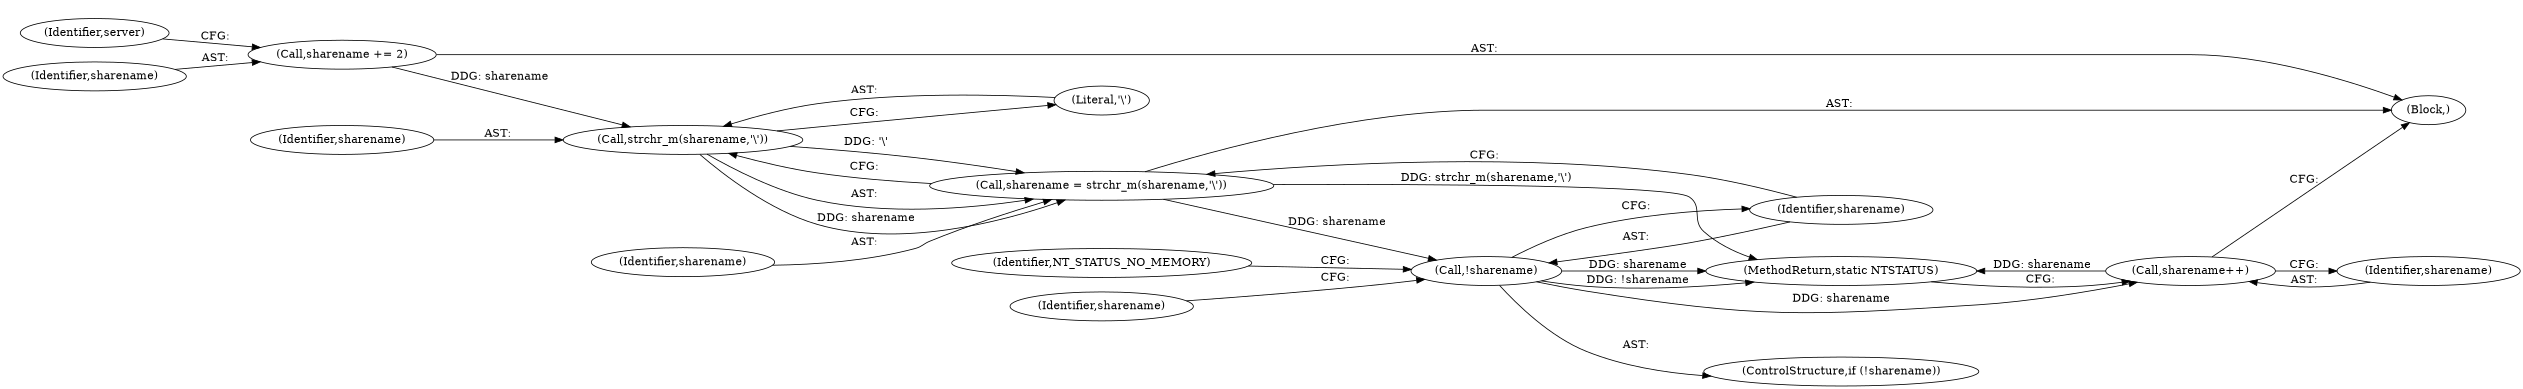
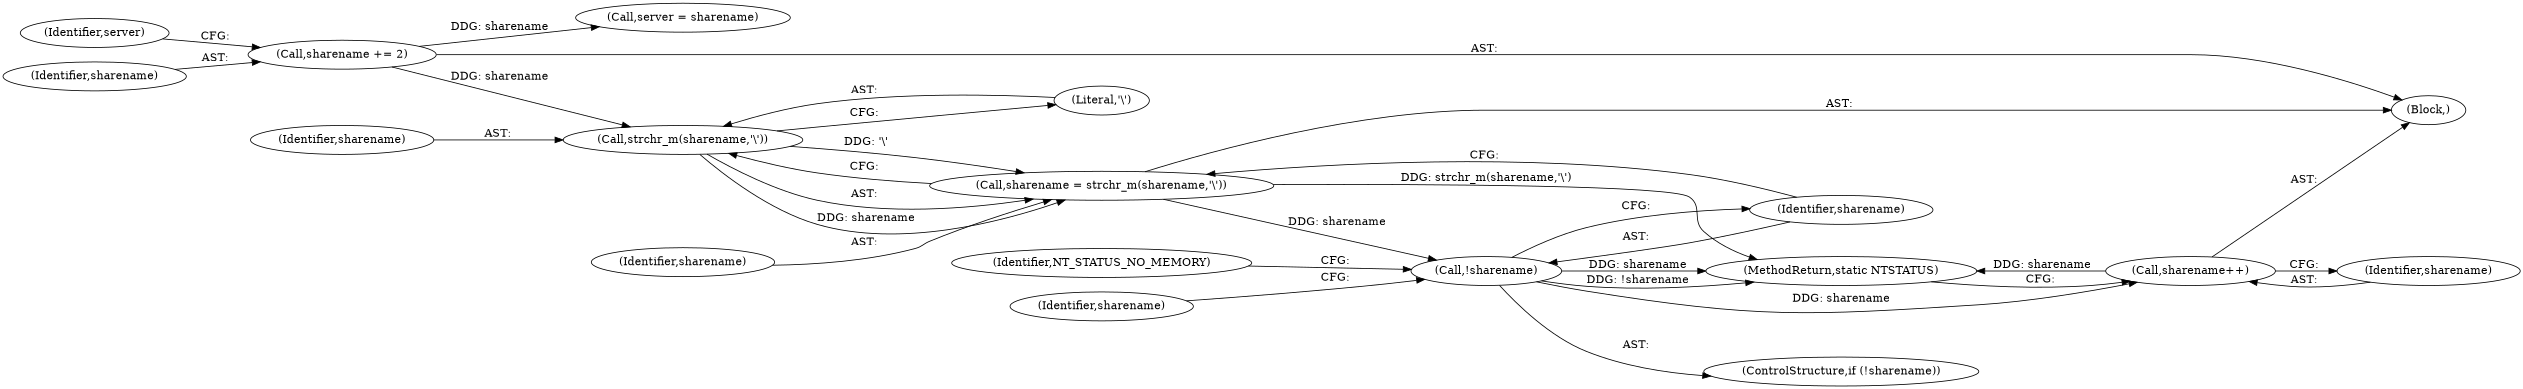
node "(Call,server = sharename)": added
edge "(Call,sharename++)" -> "(Block,)": label "CFG: " -> "AST: "
